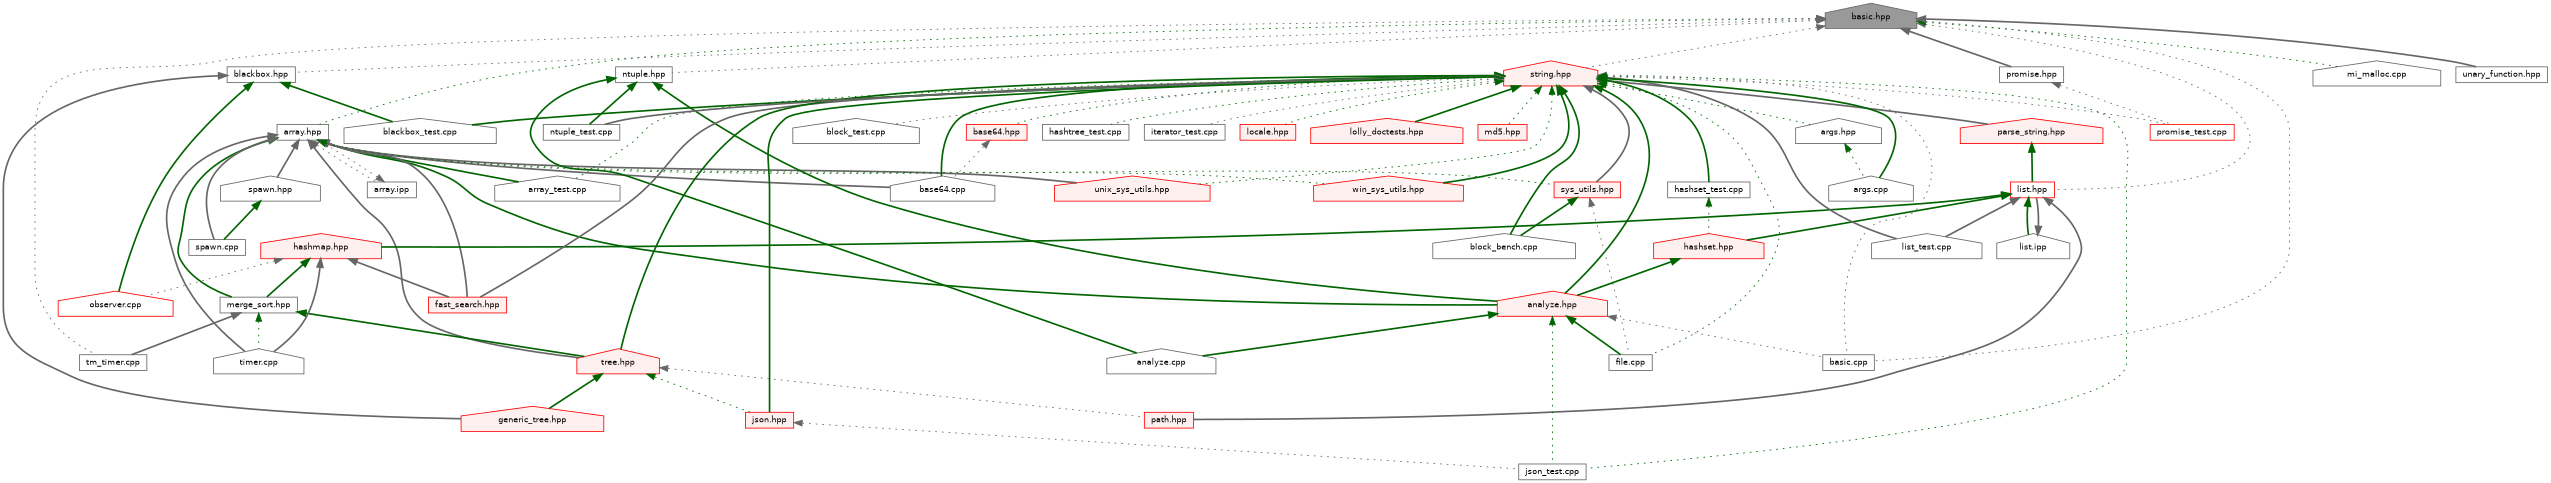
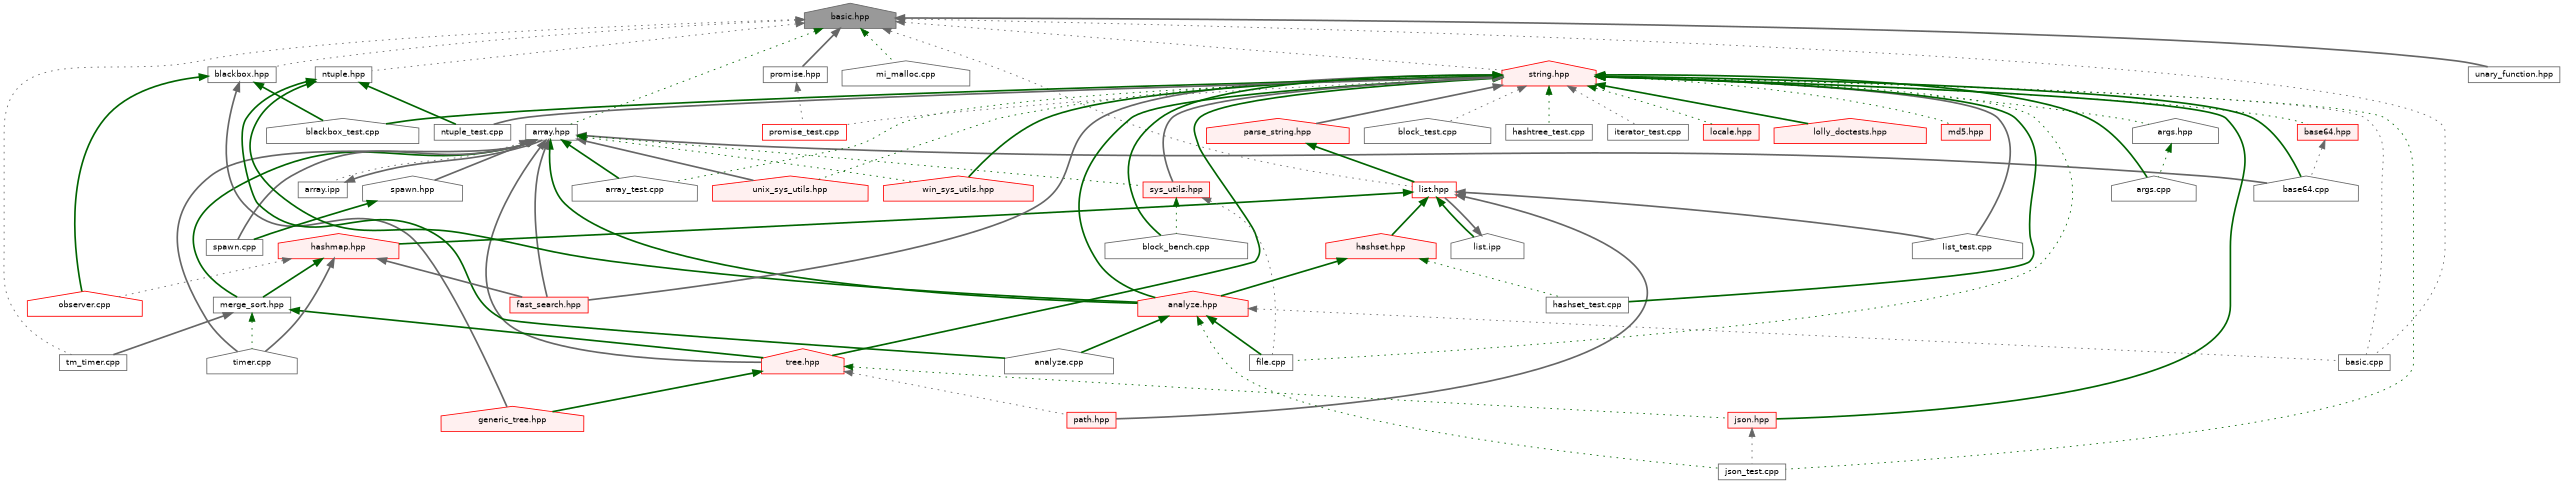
edge "array.hpp" -> "array.ipp": style dotted -> bold
edge "block_bench.cpp" -> "sys_utils.hpp": style bold -> dotted
edge "hashset.hpp" -> "hashset_test.cpp": reversed
